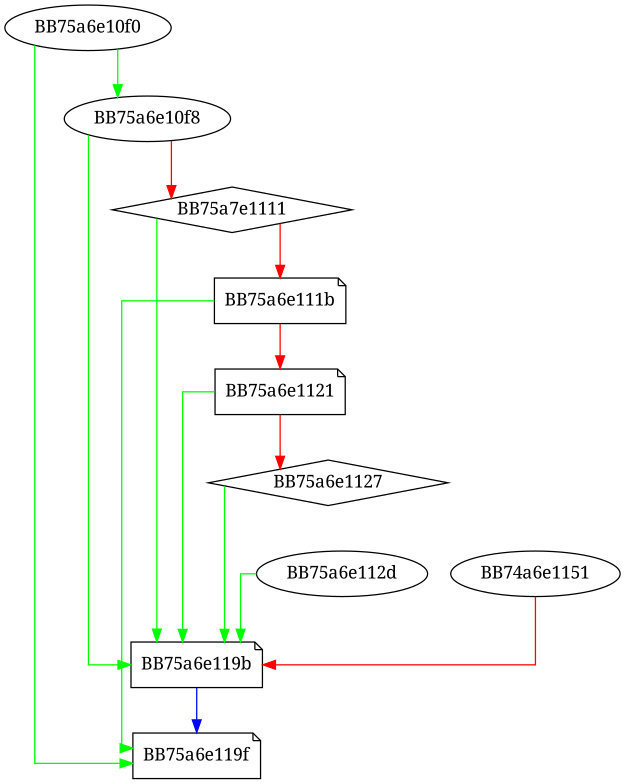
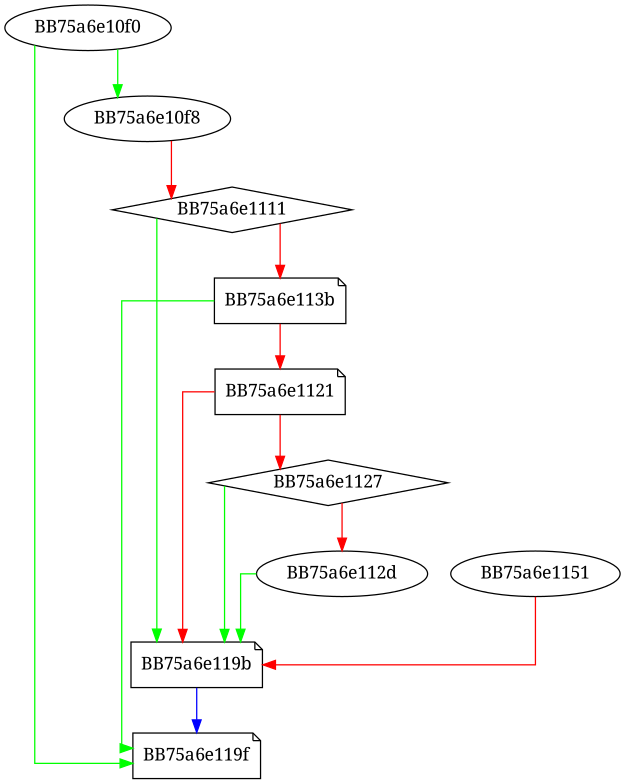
node "BB75a7e1111": label "BB75a7e1111" -> "BB75a6e1111"
node "BB75a6e111b": label "BB75a6e111b" -> "BB75a6e113b"
edge "BB75a6e10f8" -> "BB75a6e119b": removed
edge "BB75a6e1121" -> "BB75a6e119b": color green -> red
edge "BB75a6e1127" -> "BB75a6e112d": added
node "BB74a6e1151": label "BB74a6e1151" -> "BB75a6e1151"
